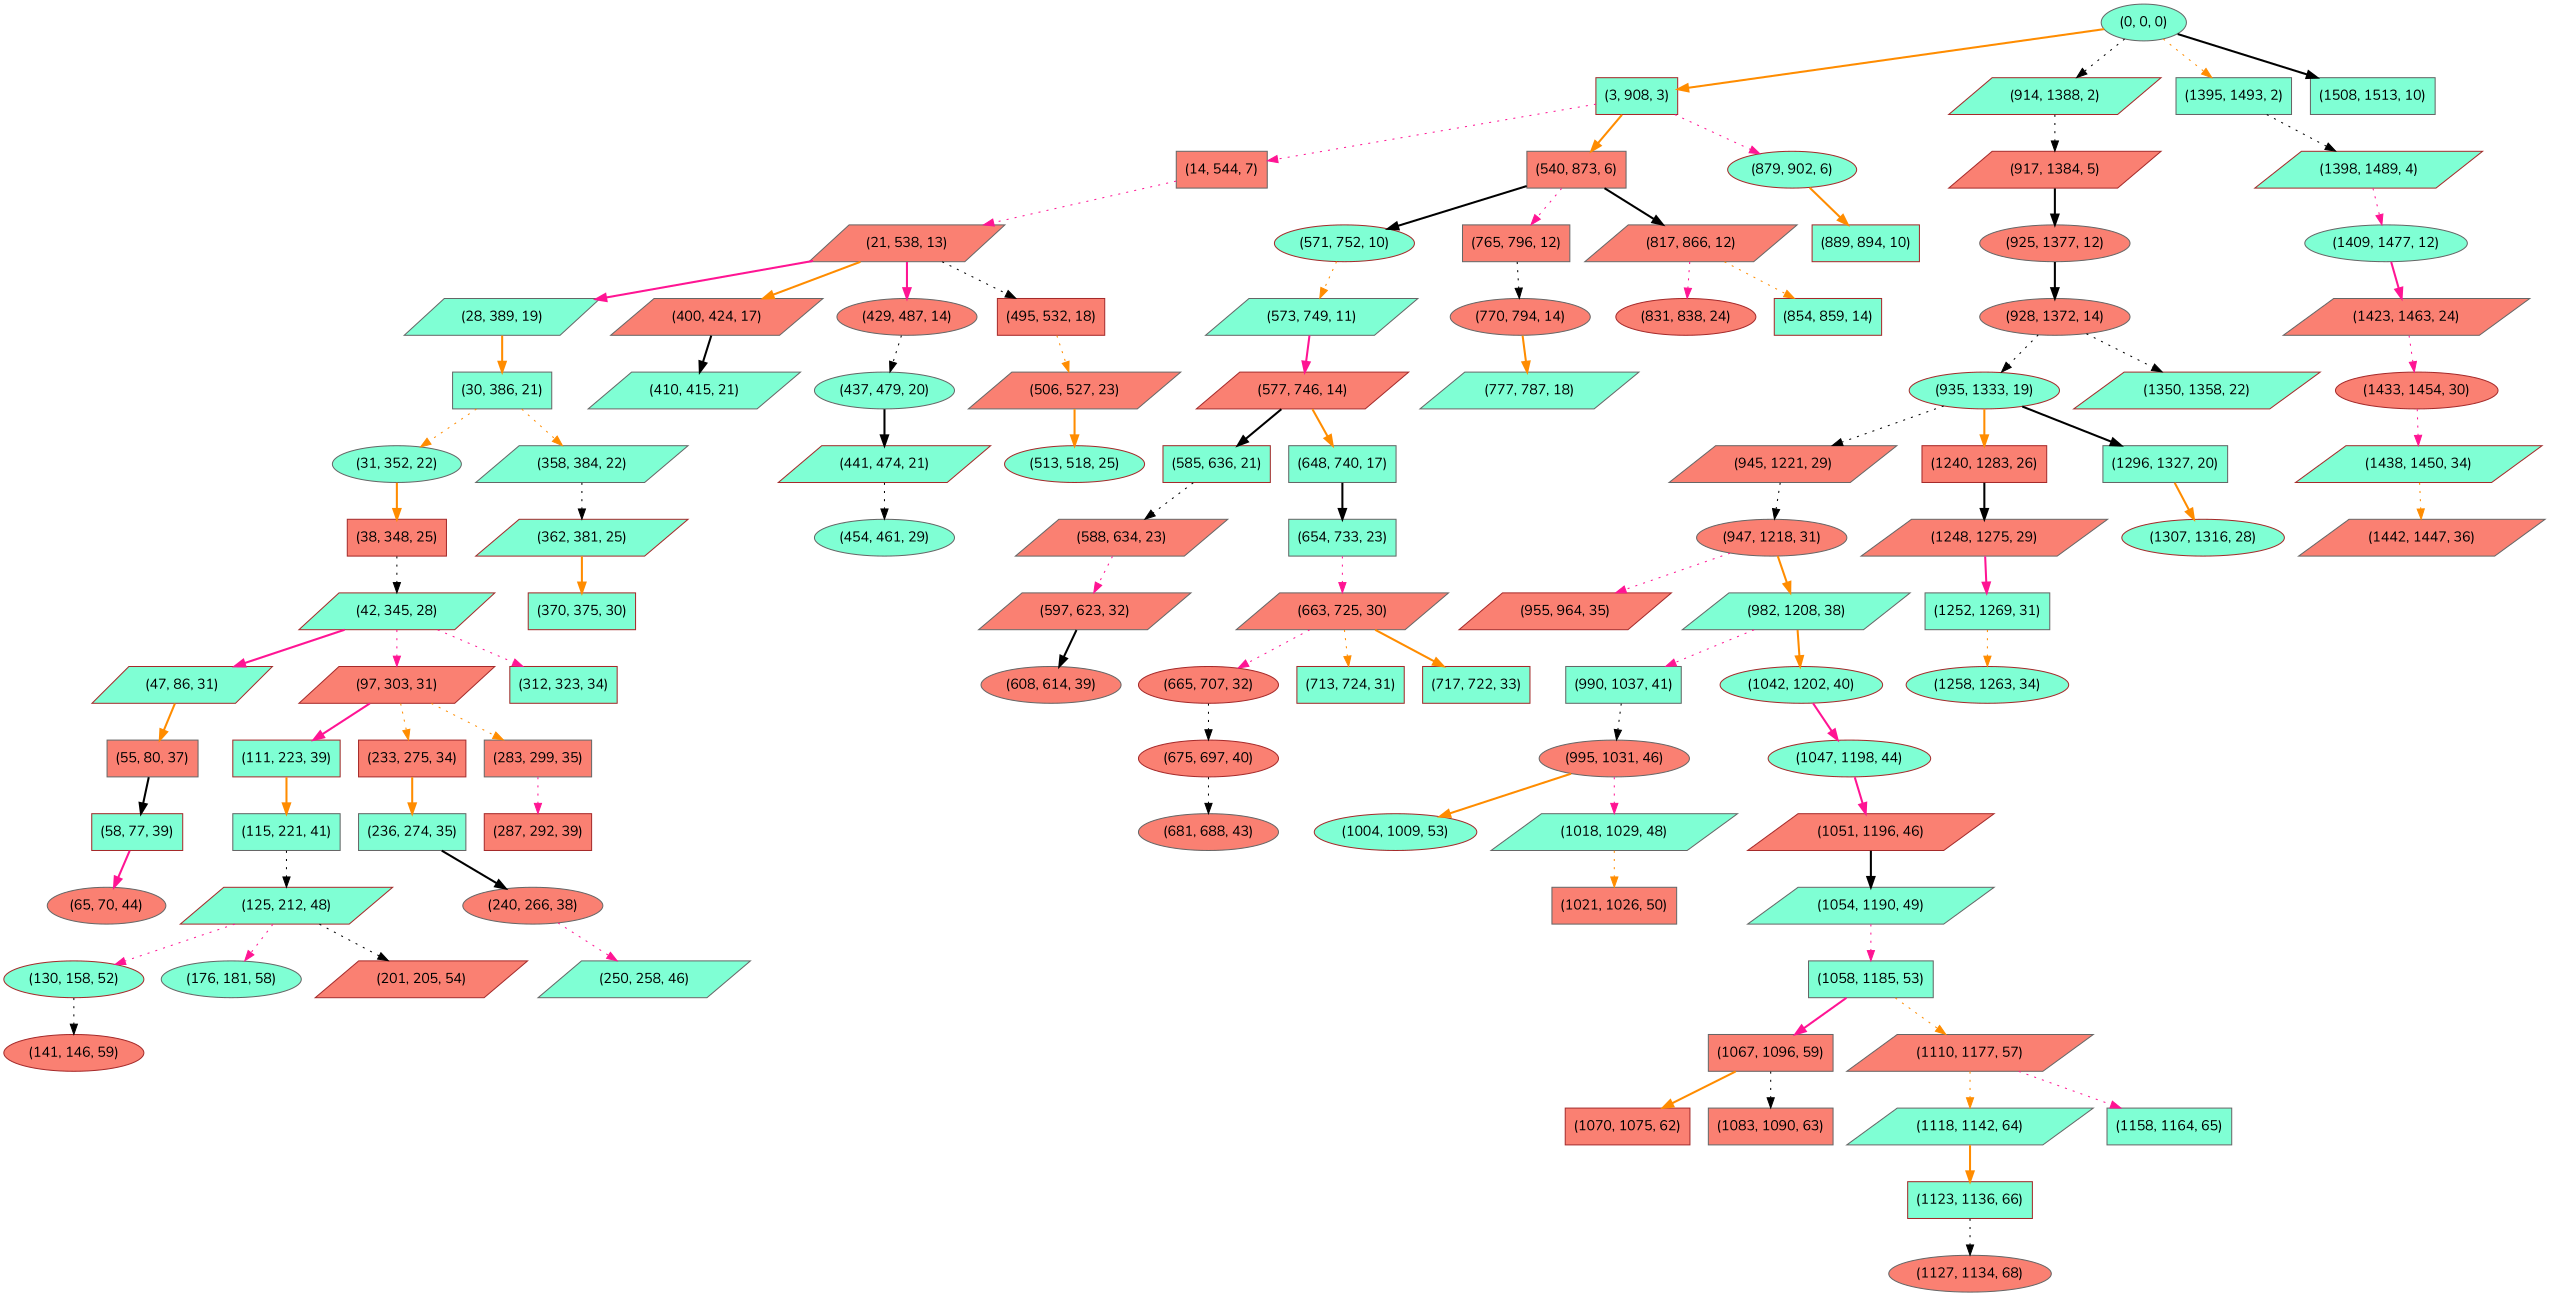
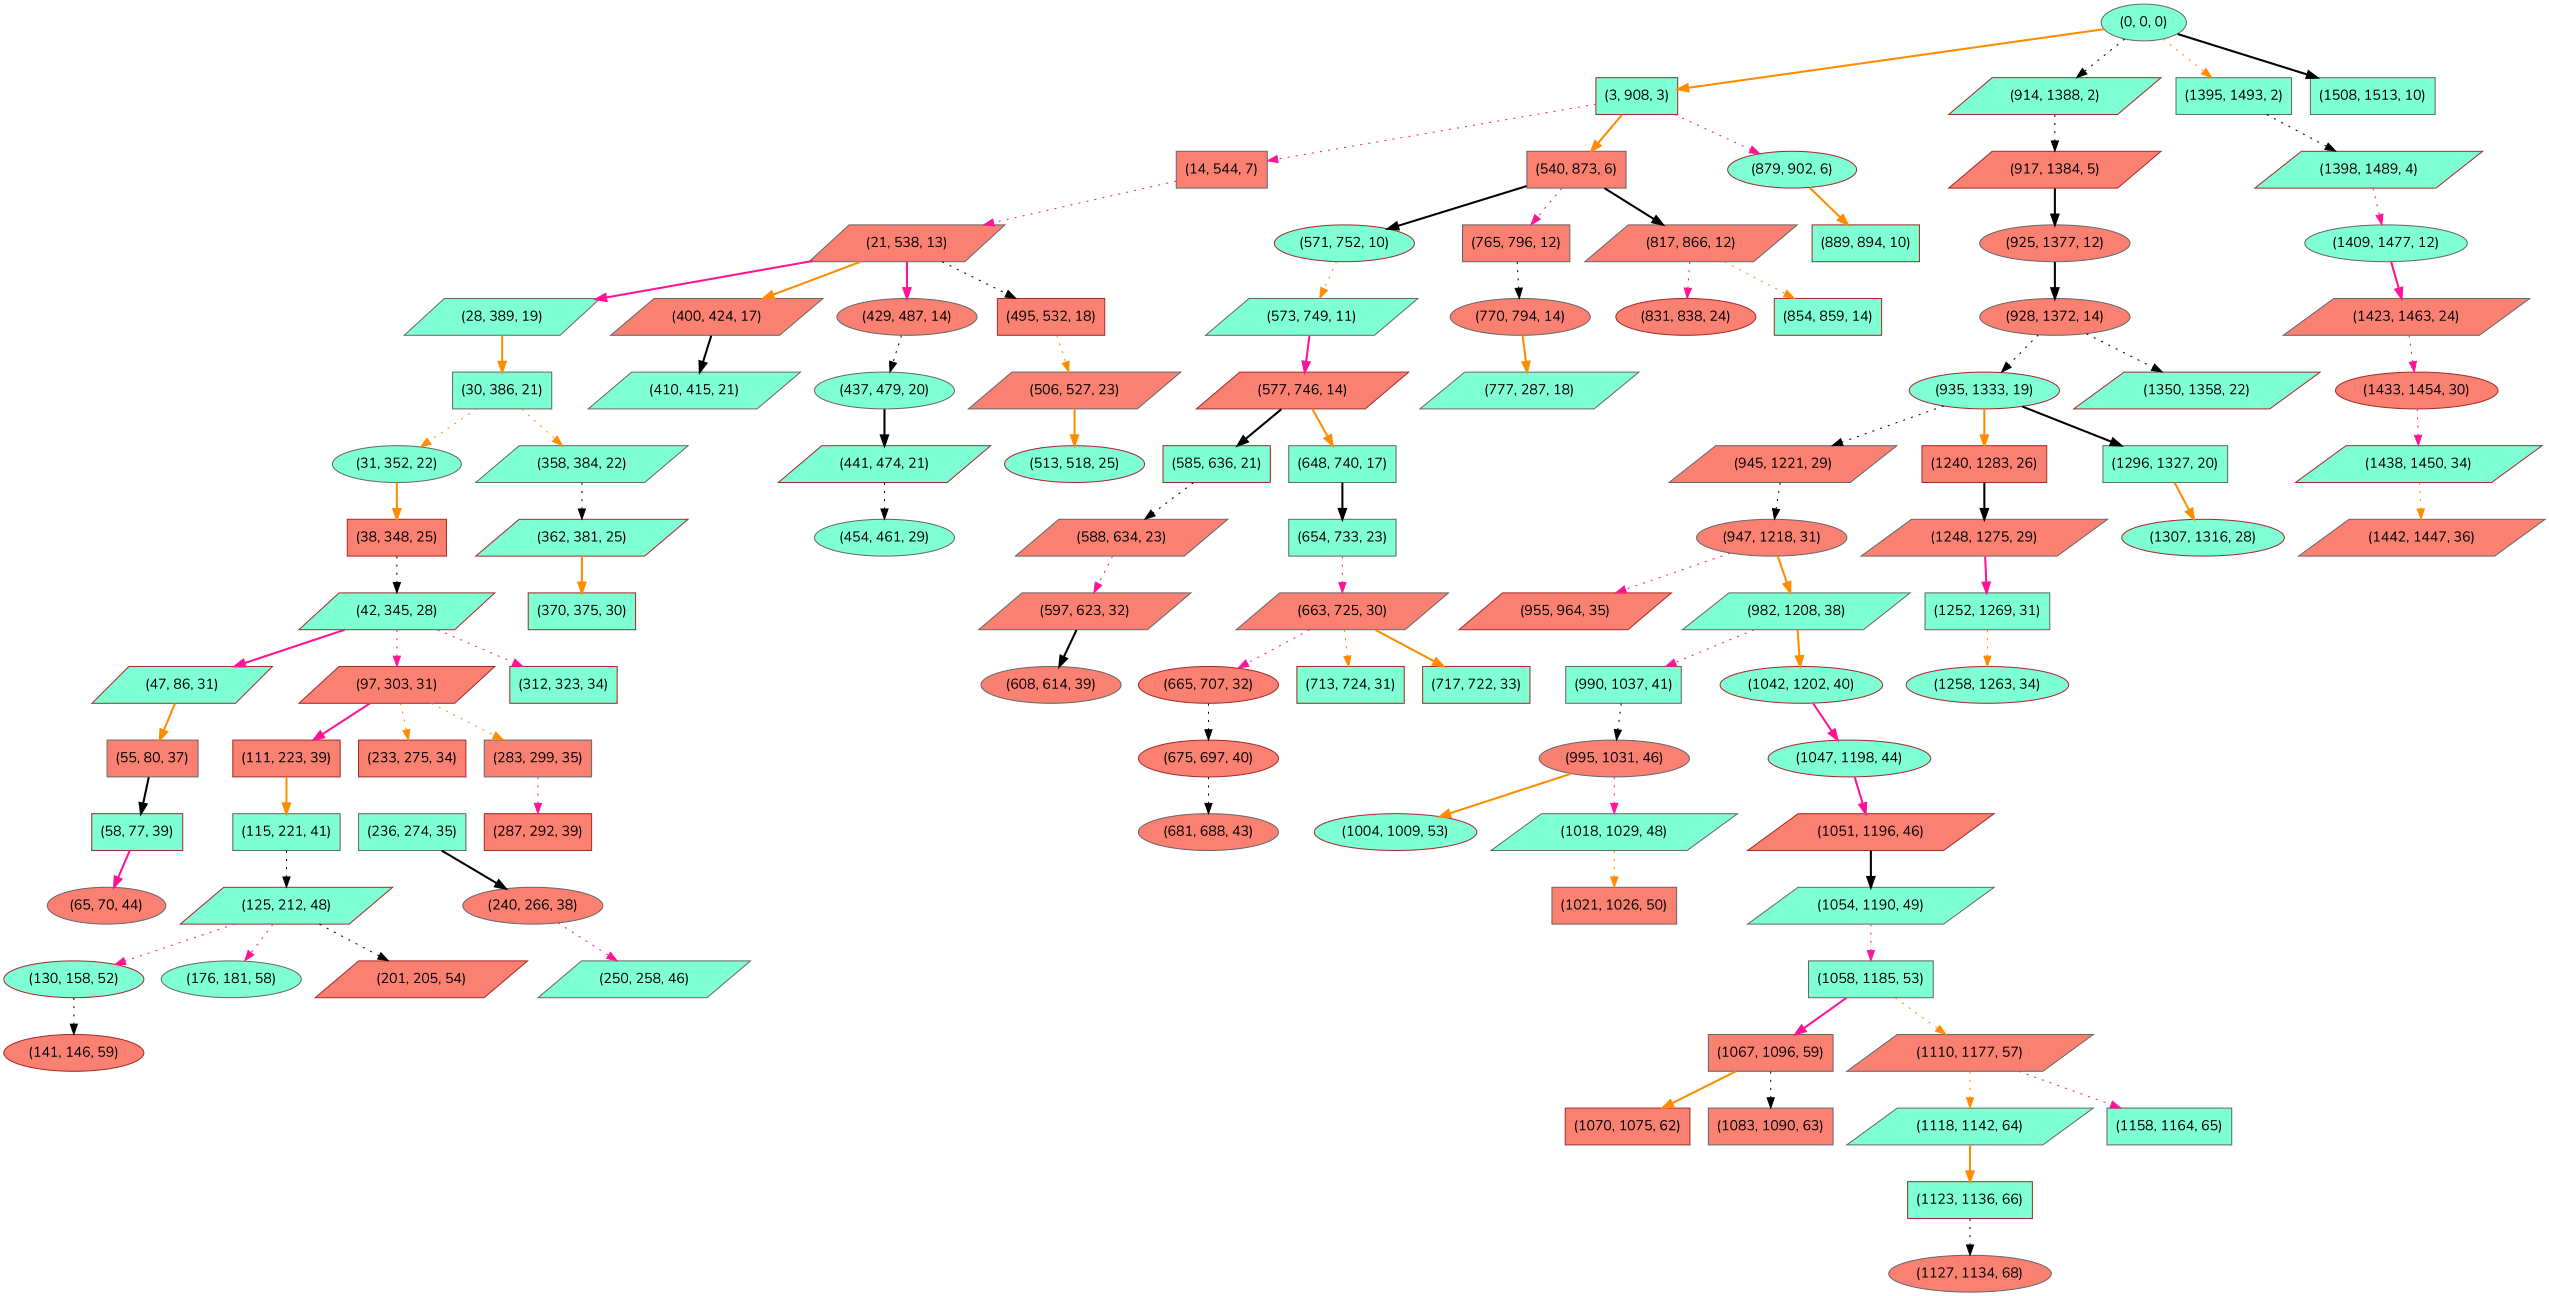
node "(777, 787, 18)": label "(777, 787, 18)" -> "(777, 287, 18)"
node "(111, 223, 39)": fillcolor aquamarine -> salmon
edge "(233, 275, 34)" -> "(236, 274, 35)": removed
